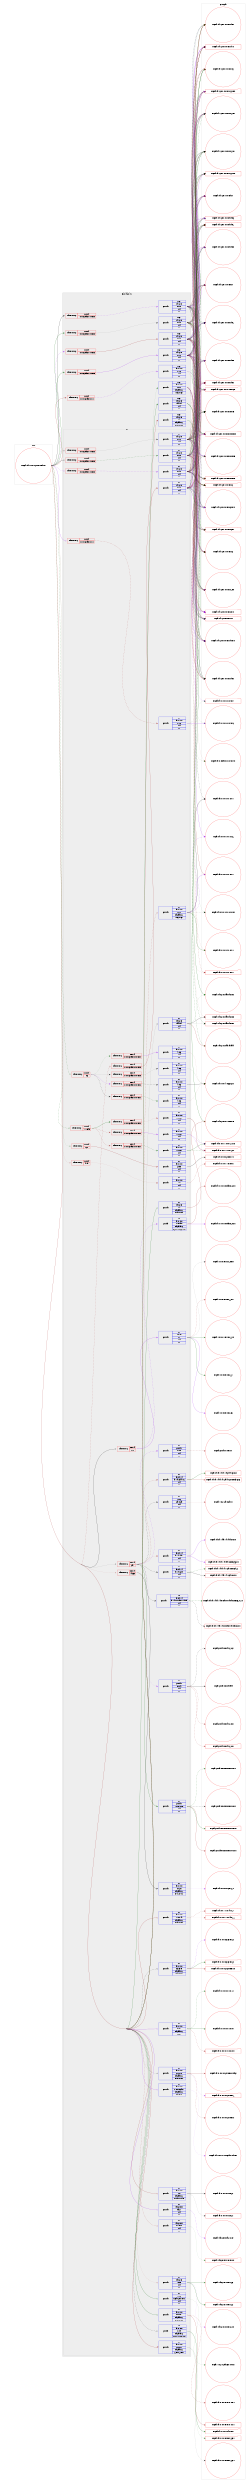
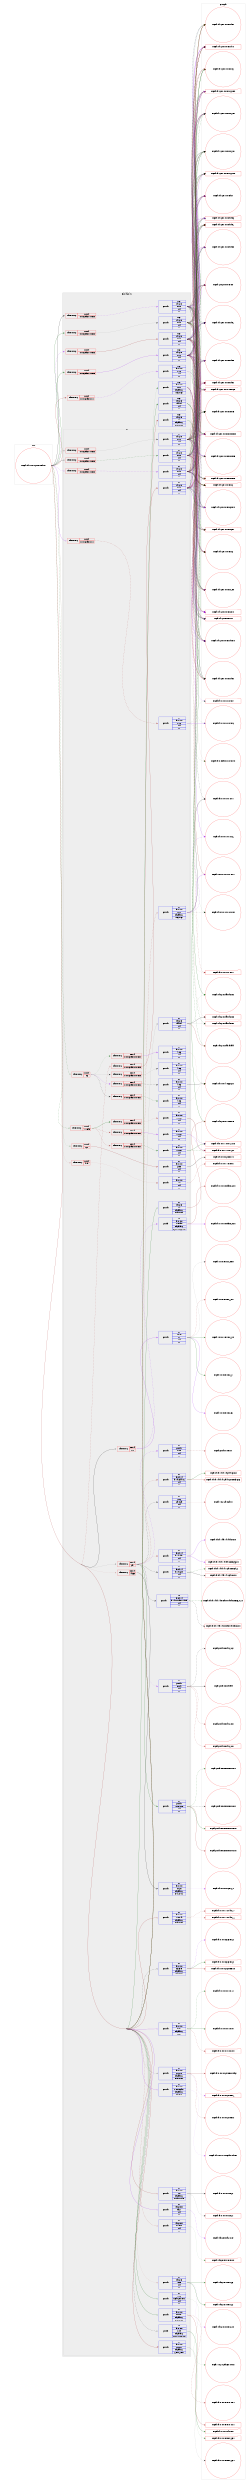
node "portage://dev-lang/python-3.8.20": label "portage://dev-lang/python-3.8.20" -> "portage://lang-lang/python-3.8.20"
node "portage://dev-python/numpy-2.1.1": label "portage://dev-python/numpy-2.1.1" -> "portage://python-python/numpy-2.1.1"
node "portage://dev-python/numpy-2.1.0": removed
node "portage://app-use/ghostscript-gpl-10.02.1-r1": label "portage://app-use/ghostscript-gpl-10.02.1-r1" -> "portage://app-text/ghostscript-gpl-10.02.1-r1"
node "portage://dev-pypy/kiwisolver-1.4.7": label "portage://dev-pypy/kiwisolver-1.4.7" -> "portage://dev-python/kiwisolver-1.4.7"
